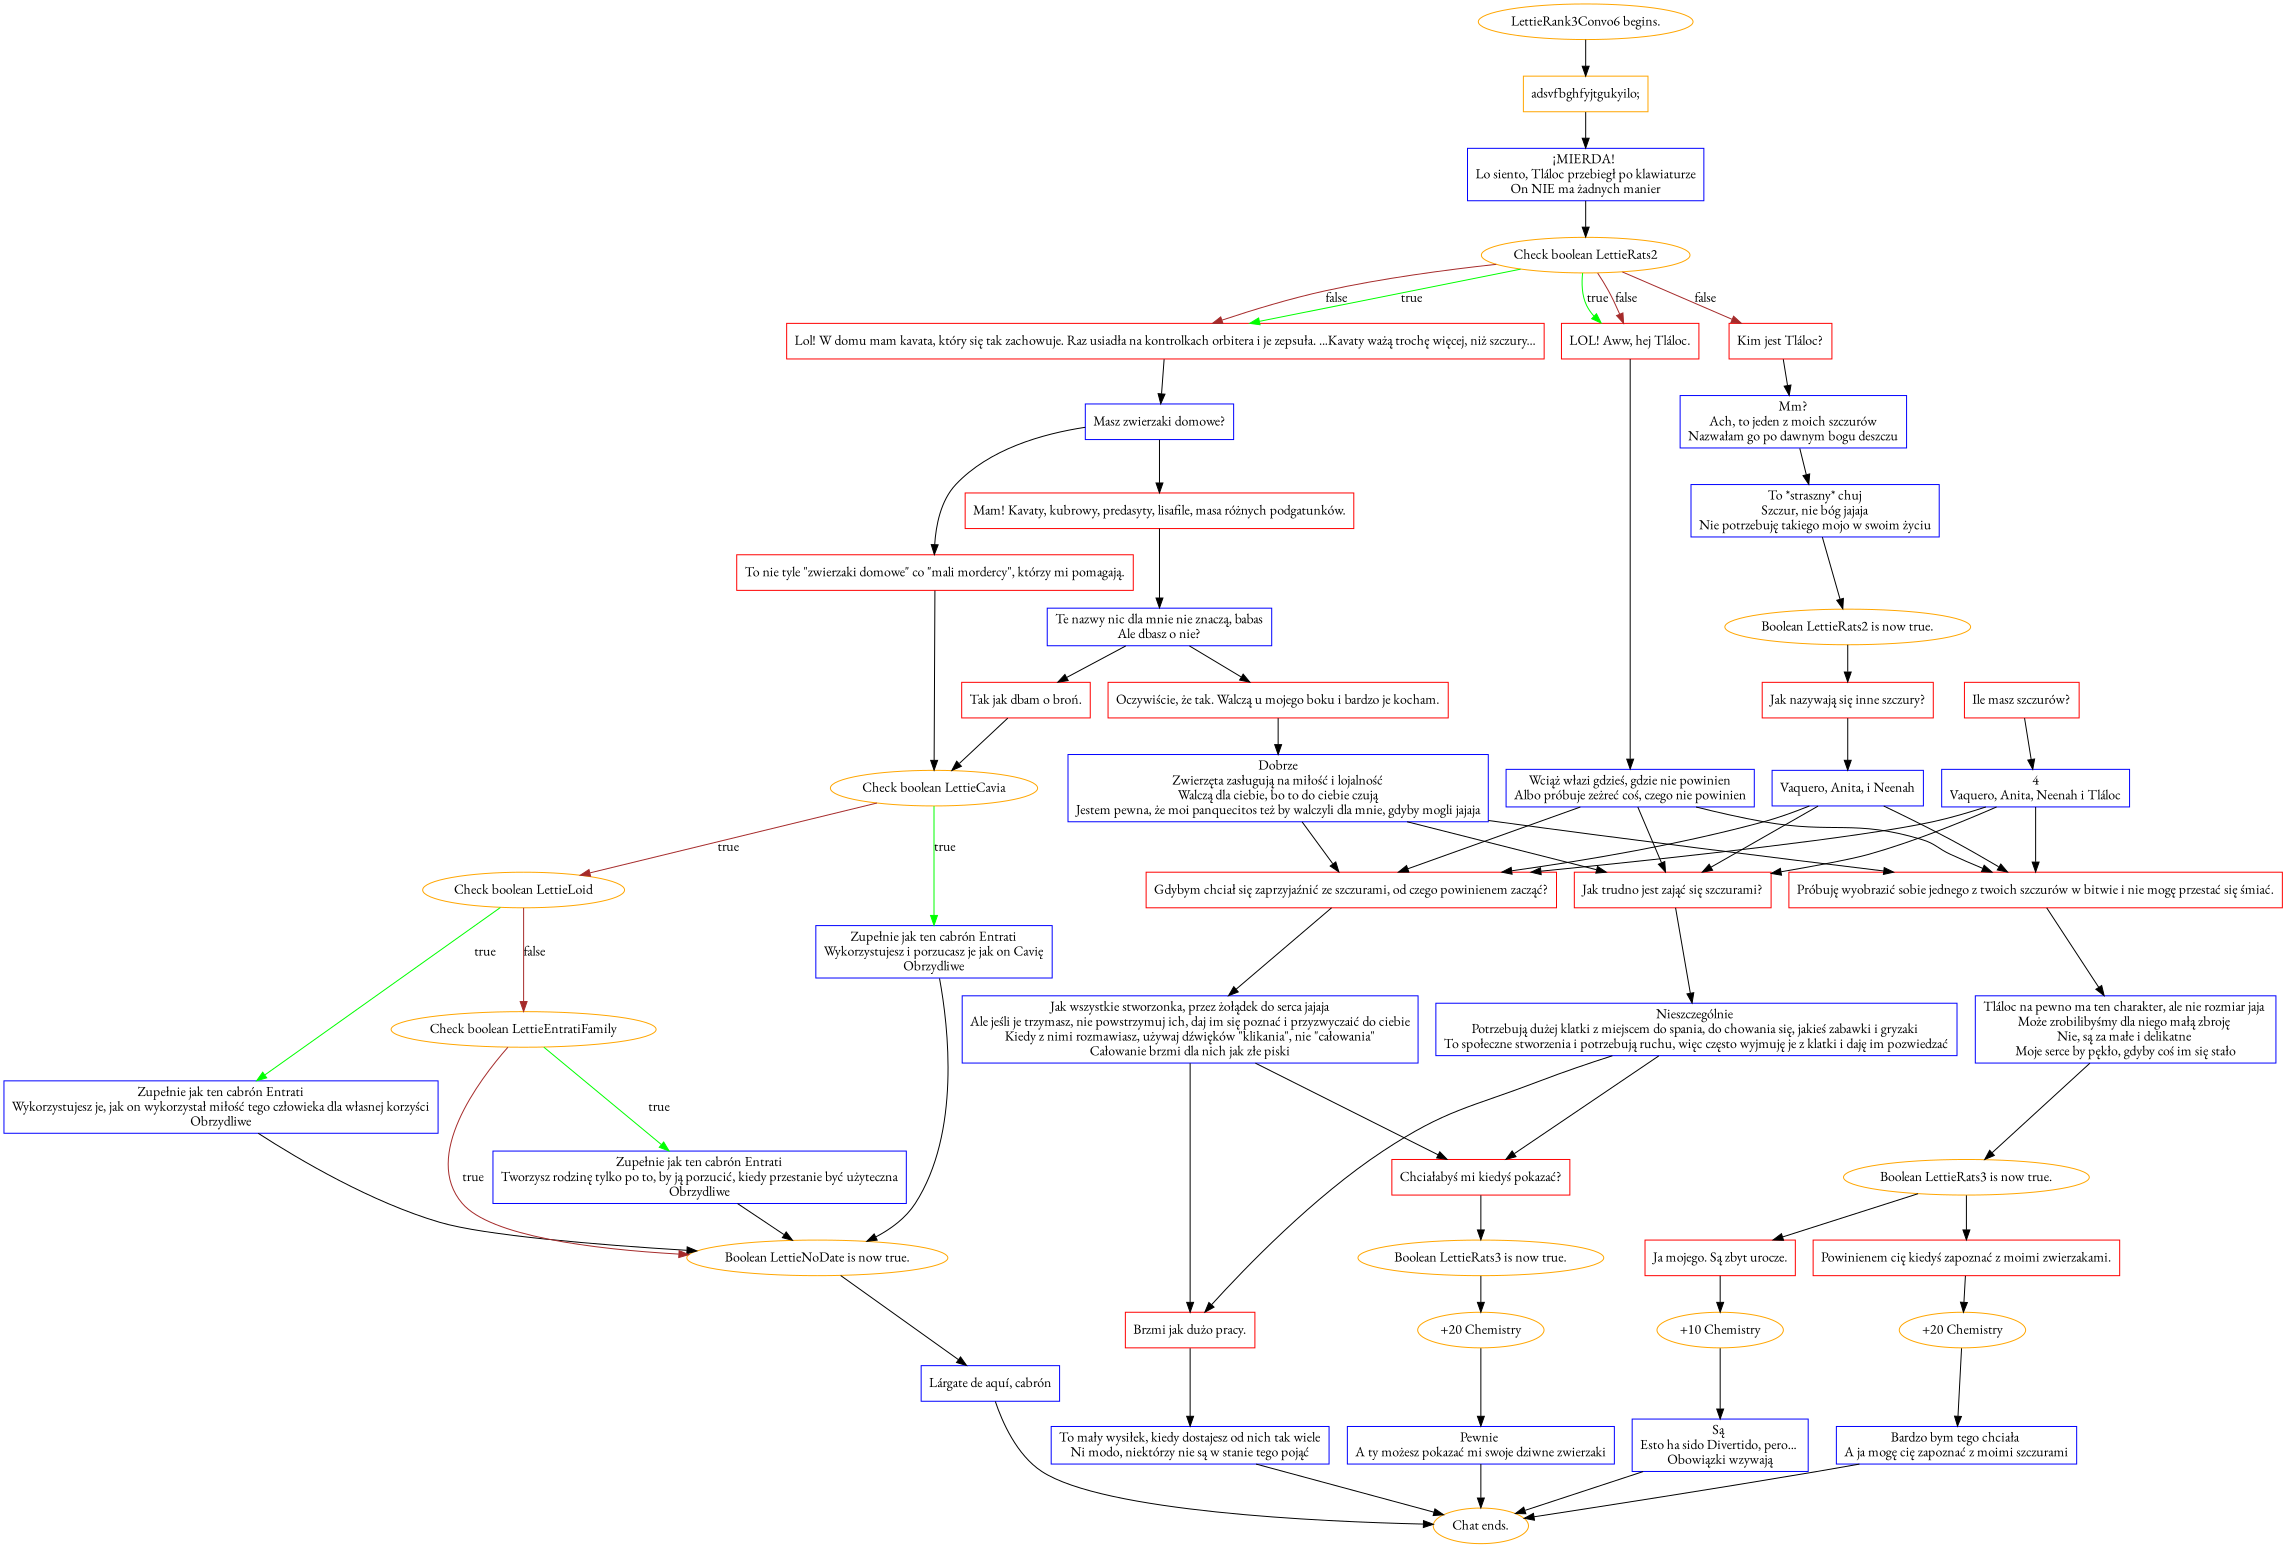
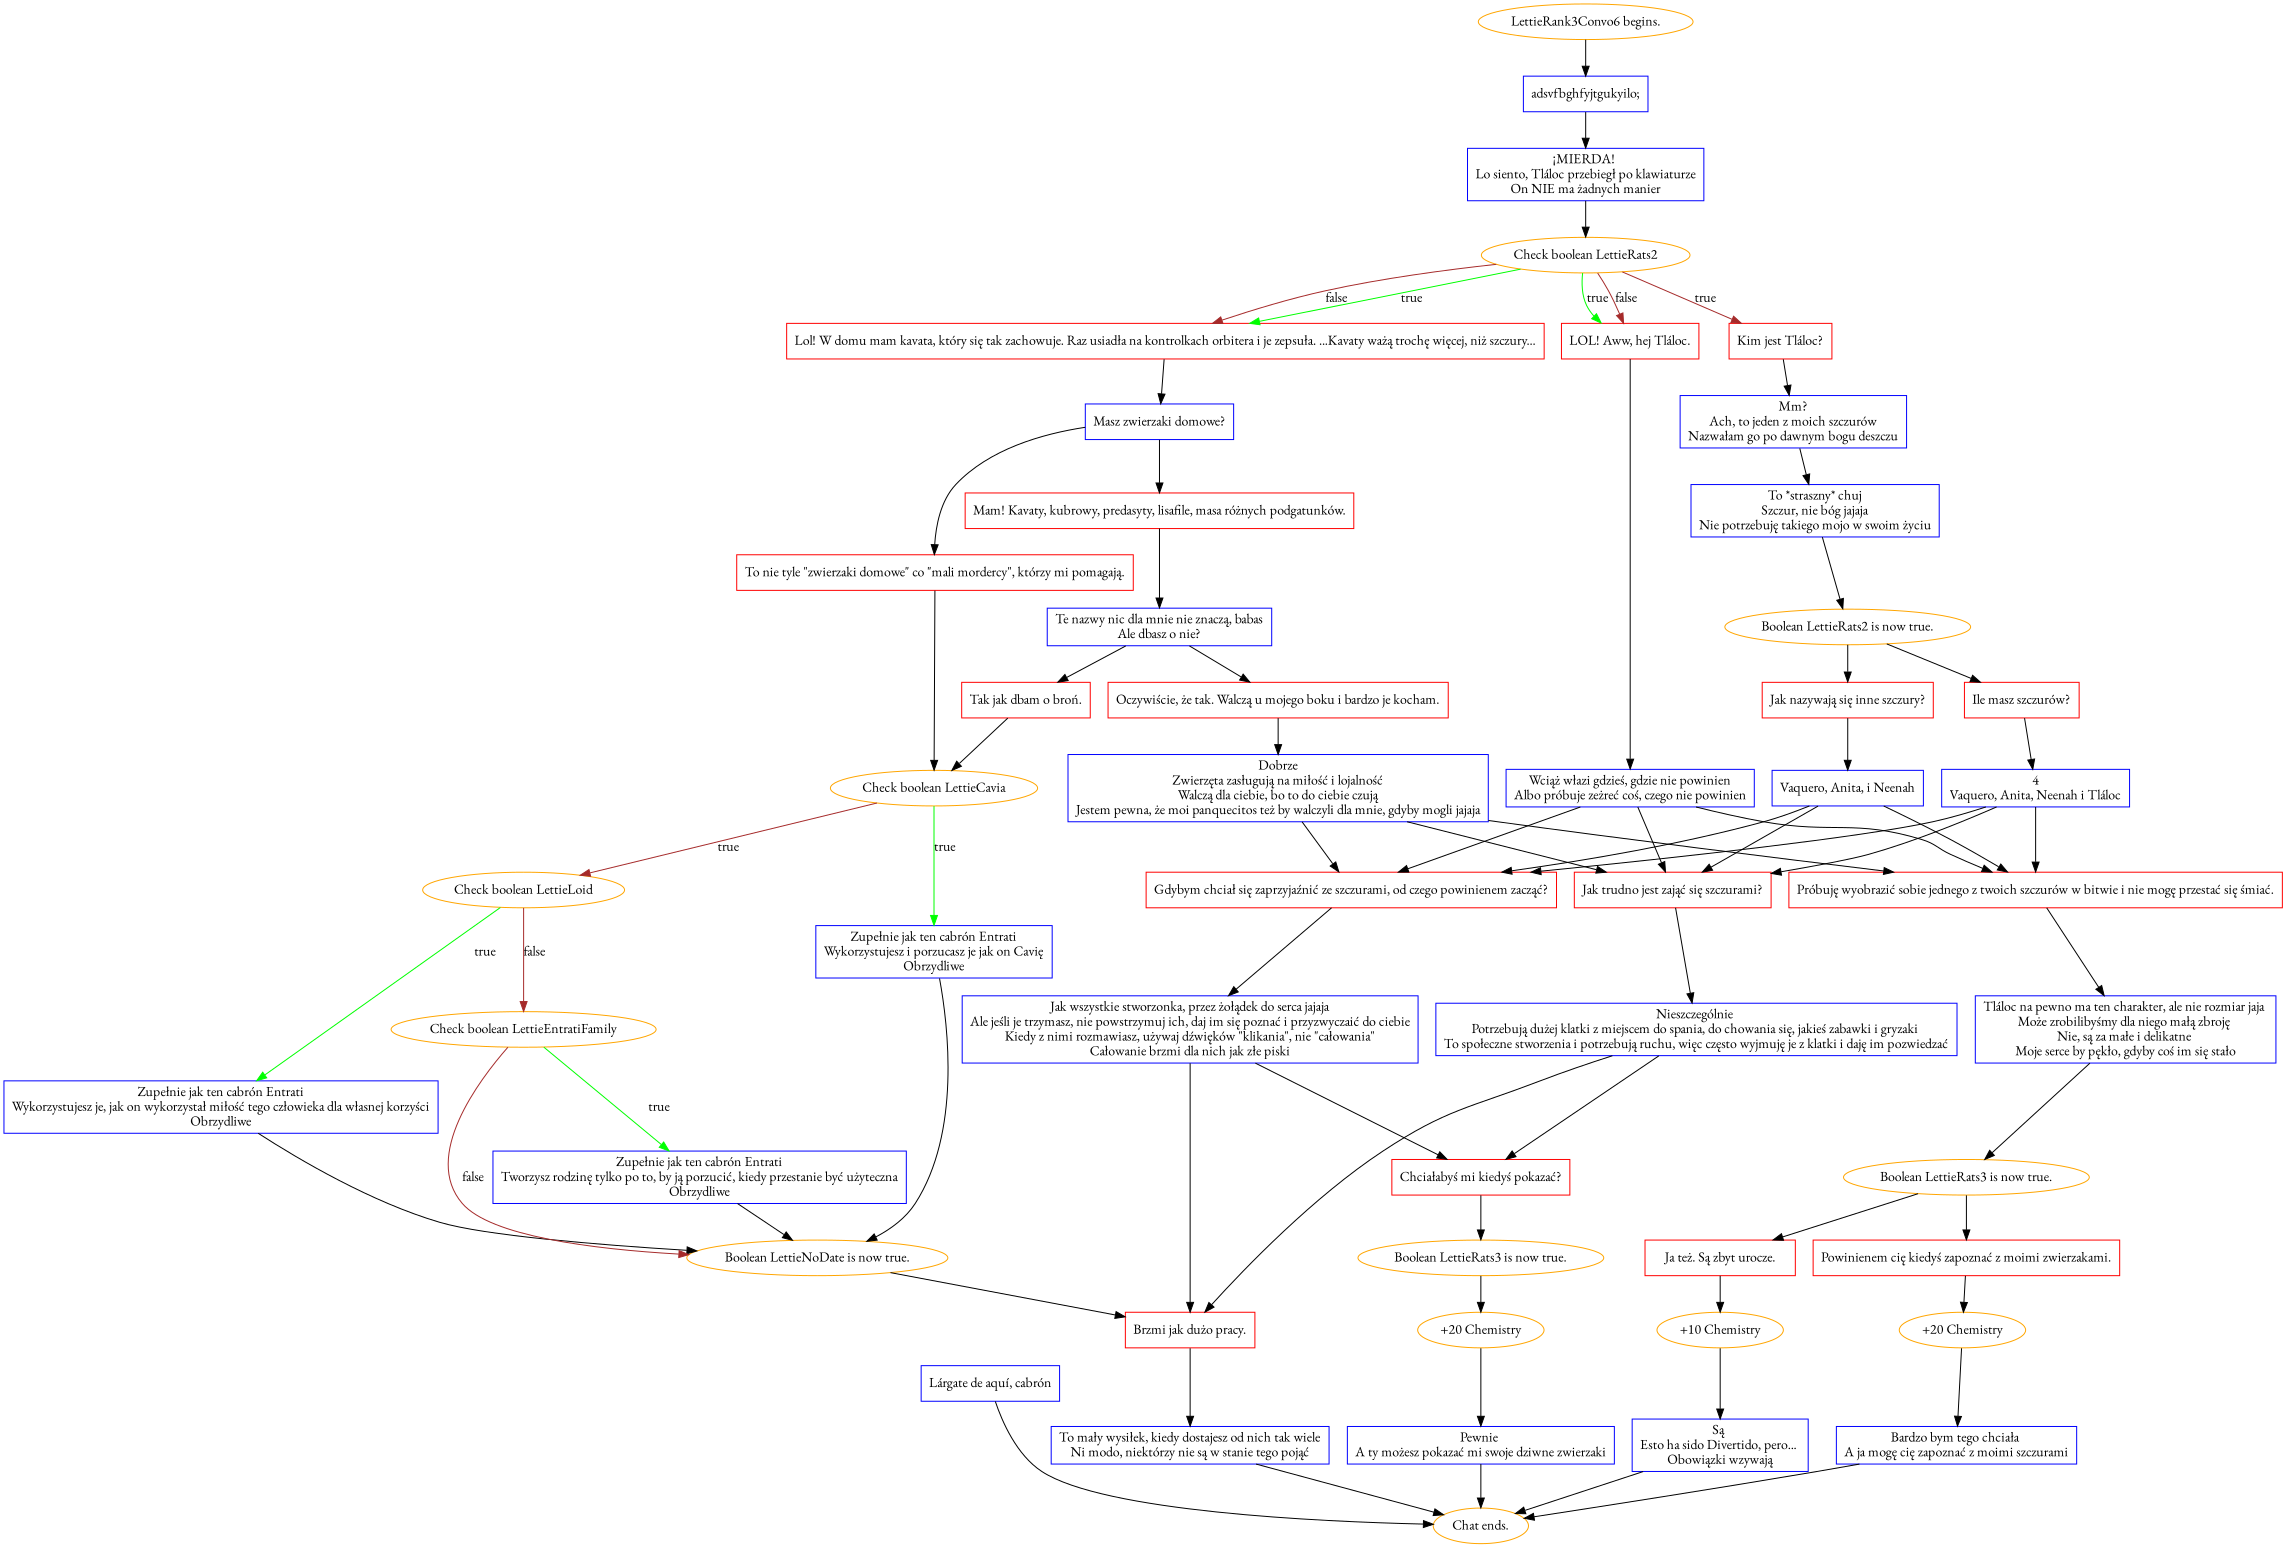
node "adsvfbghfyjtgukyilo;": color orange -> blue
edge "Check boolean LettieRats2" -> "Kim jest Tláloc?": label "false" -> "true"
edge "Boolean LettieRats2 is now true." -> "Ile masz szczurów?": added
edge "Check boolean LettieEntratiFamily" -> "Boolean LettieNoDate is now true.": label "true" -> "false"
node "Ja mojego. Są zbyt urocze.": label "Ja mojego. Są zbyt urocze." -> "Ja też. Są zbyt urocze."
edge "Boolean LettieNoDate is now true." -> "Lárgate de aquí, cabrón": now "Boolean LettieNoDate is now true." -> "Brzmi jak dużo pracy."
